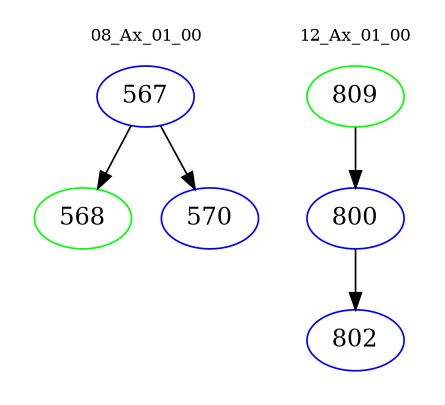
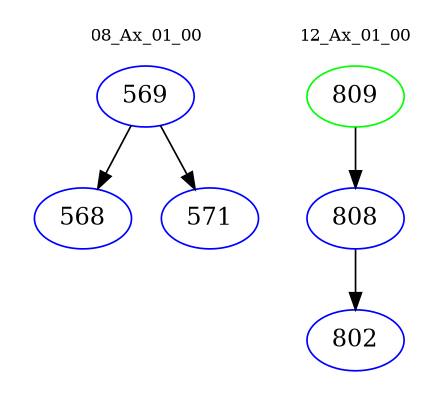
node "567": label "567" -> "569"
node "568": color green -> blue
node "570": label "570" -> "571"
node "800": label "800" -> "808"
